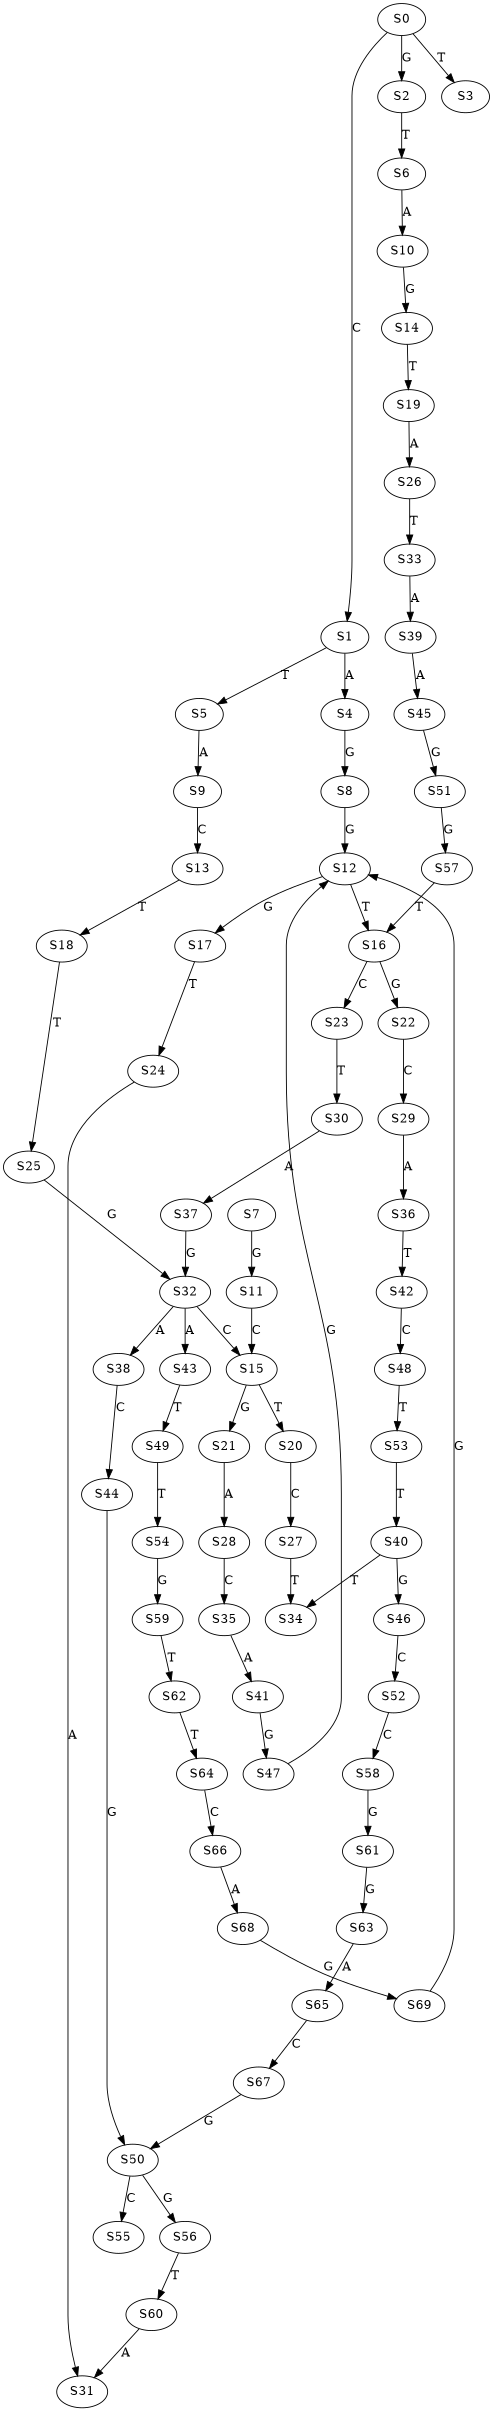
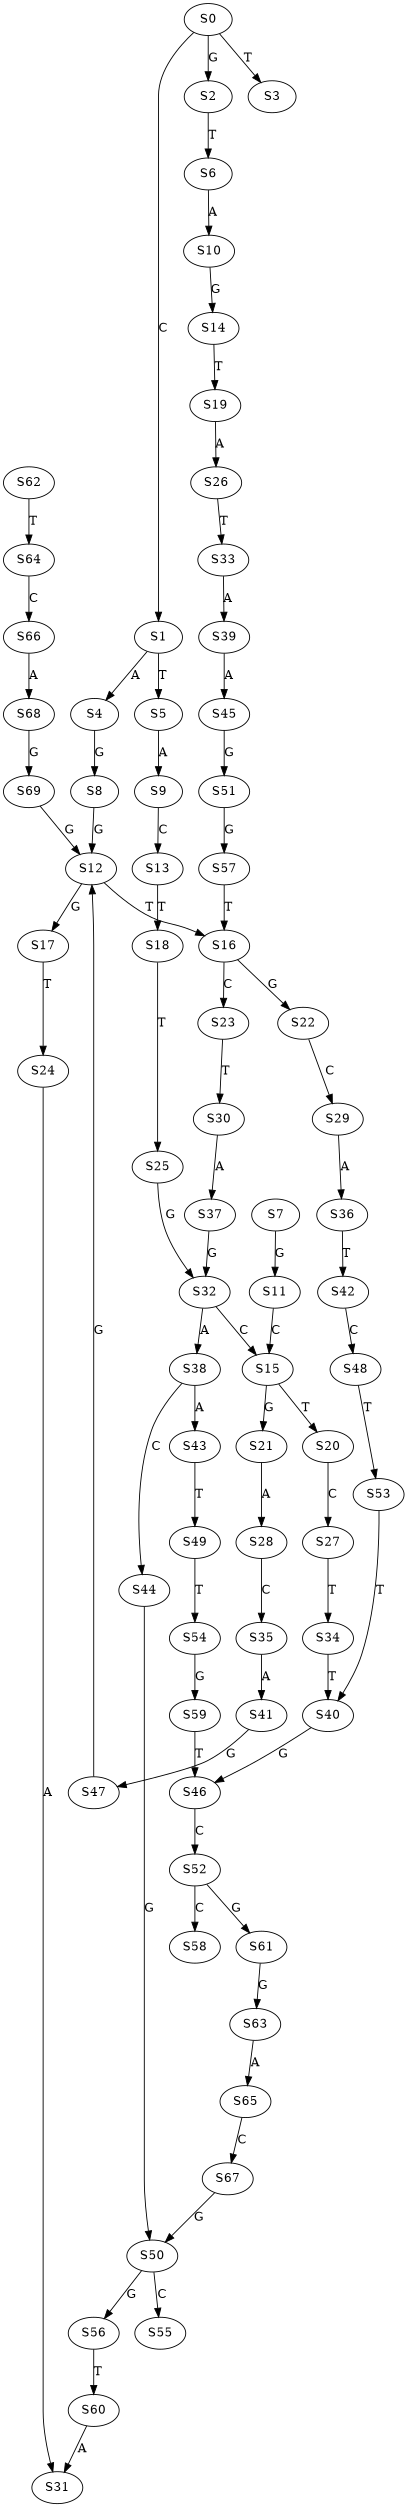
edge "S32" -> "S43": now "S38" -> "S43"
edge "S40" -> "S34": reversed
edge "S59" -> "S62": now "S59" -> "S46"
edge "S58" -> "S61": now "S52" -> "S61"
